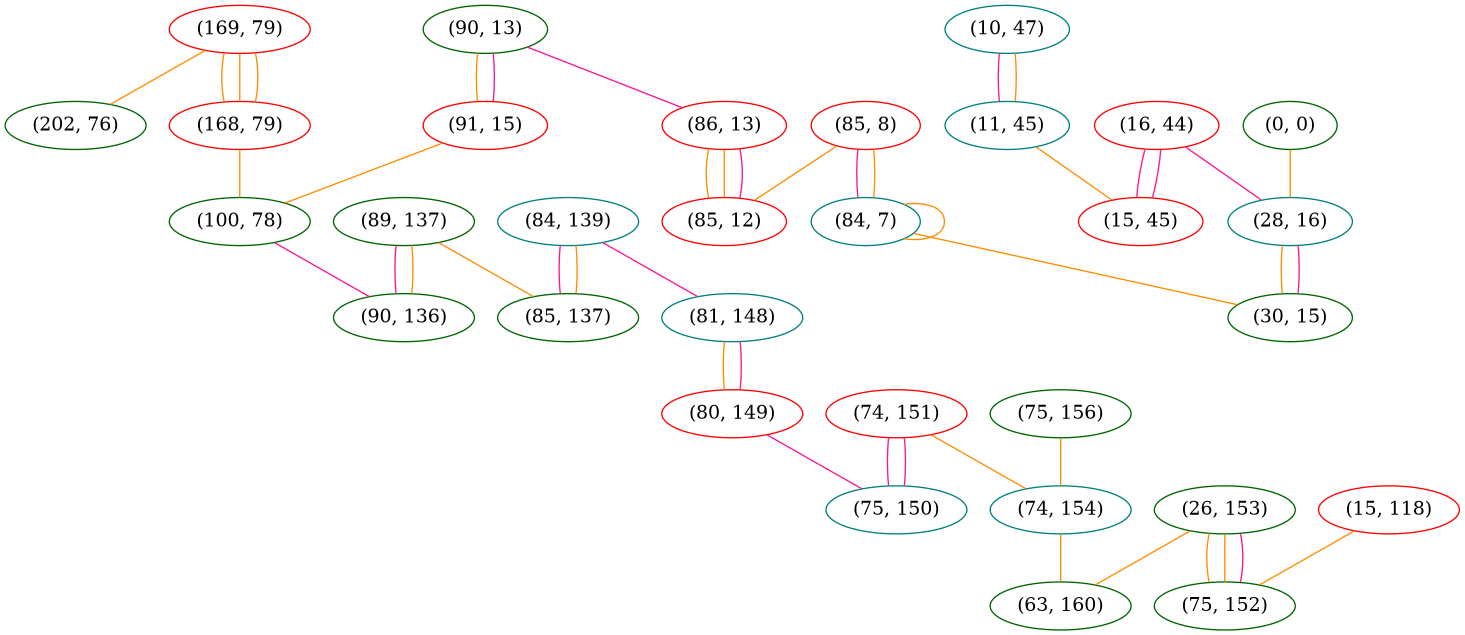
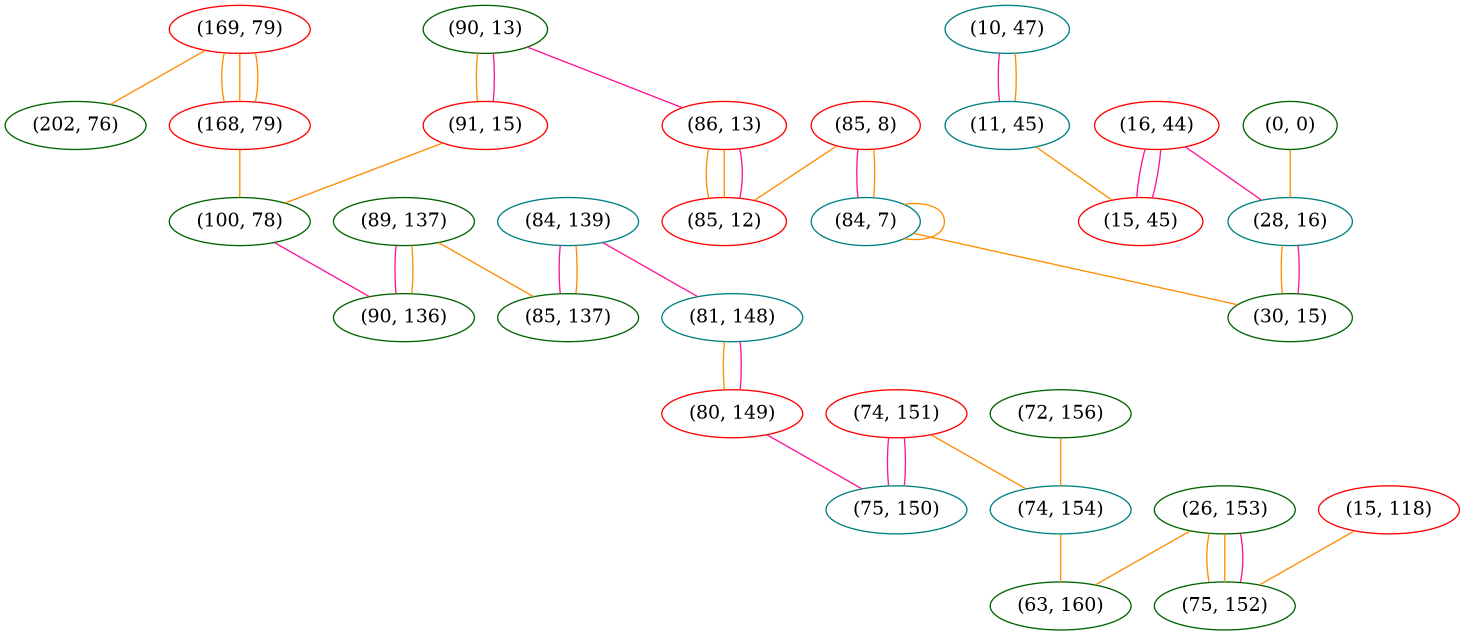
node "(75, 156)": label "(75, 156)" -> "(72, 156)"
